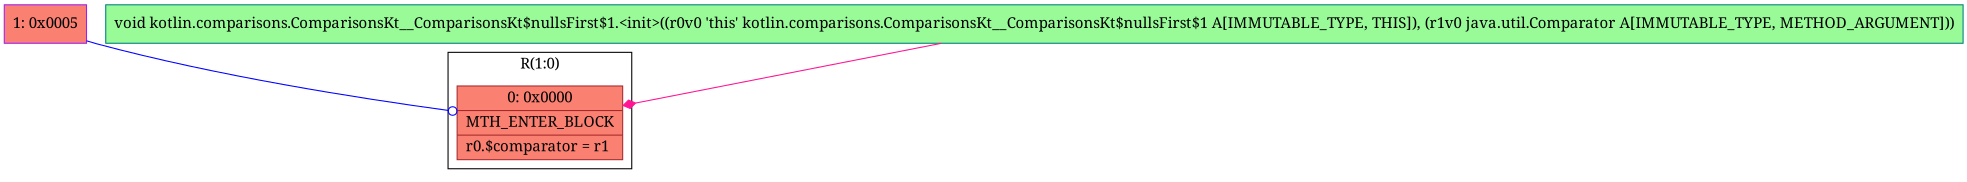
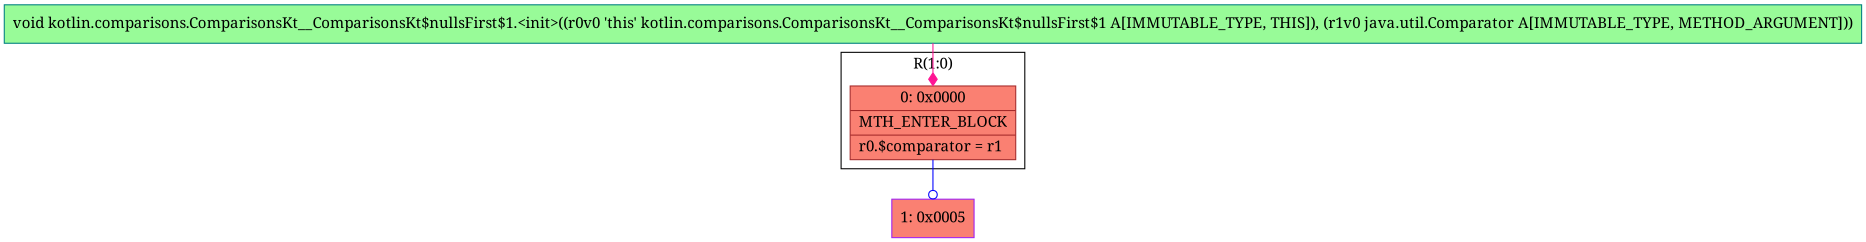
edge "1: 0x0005" -> "0: 0x0000": reversed
